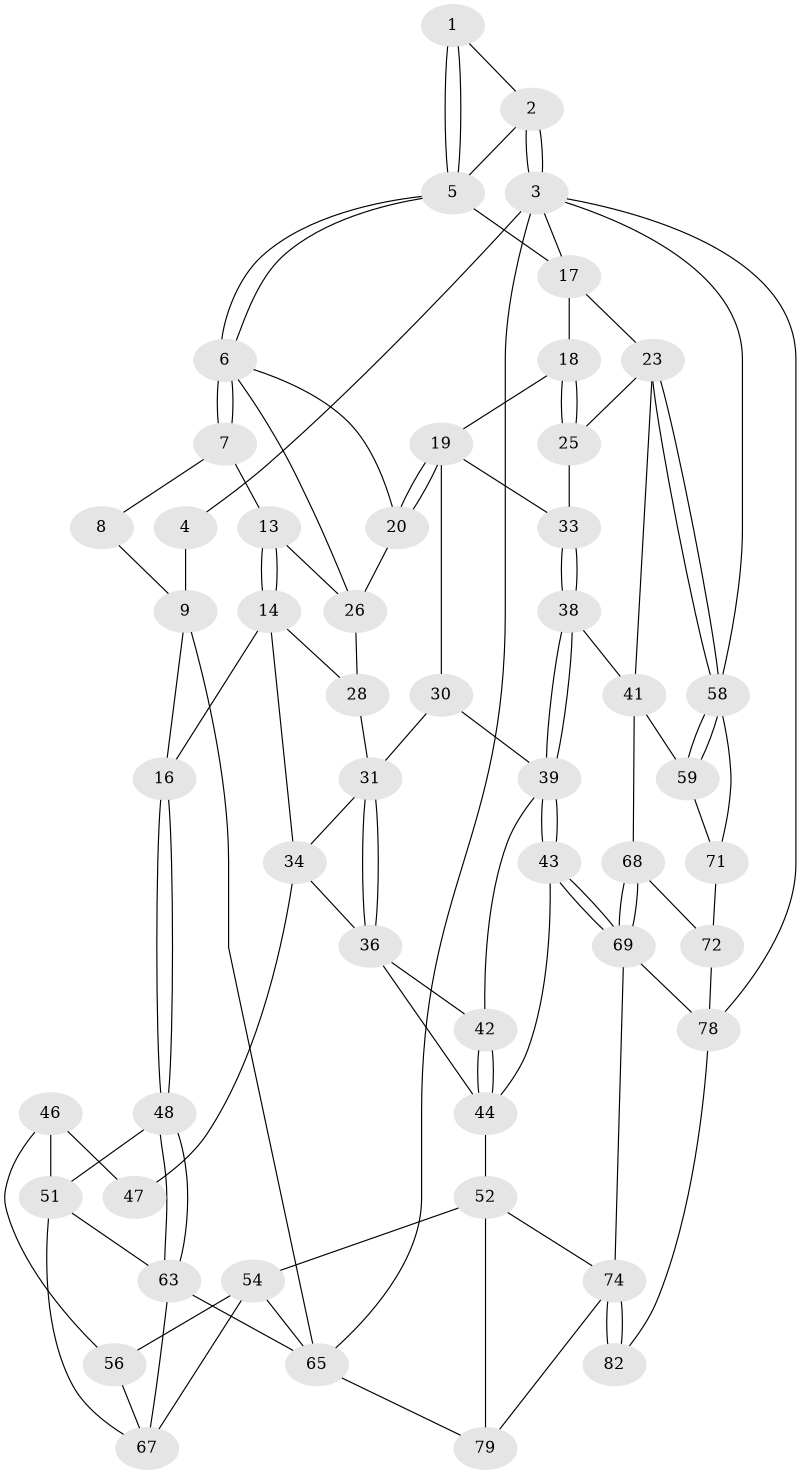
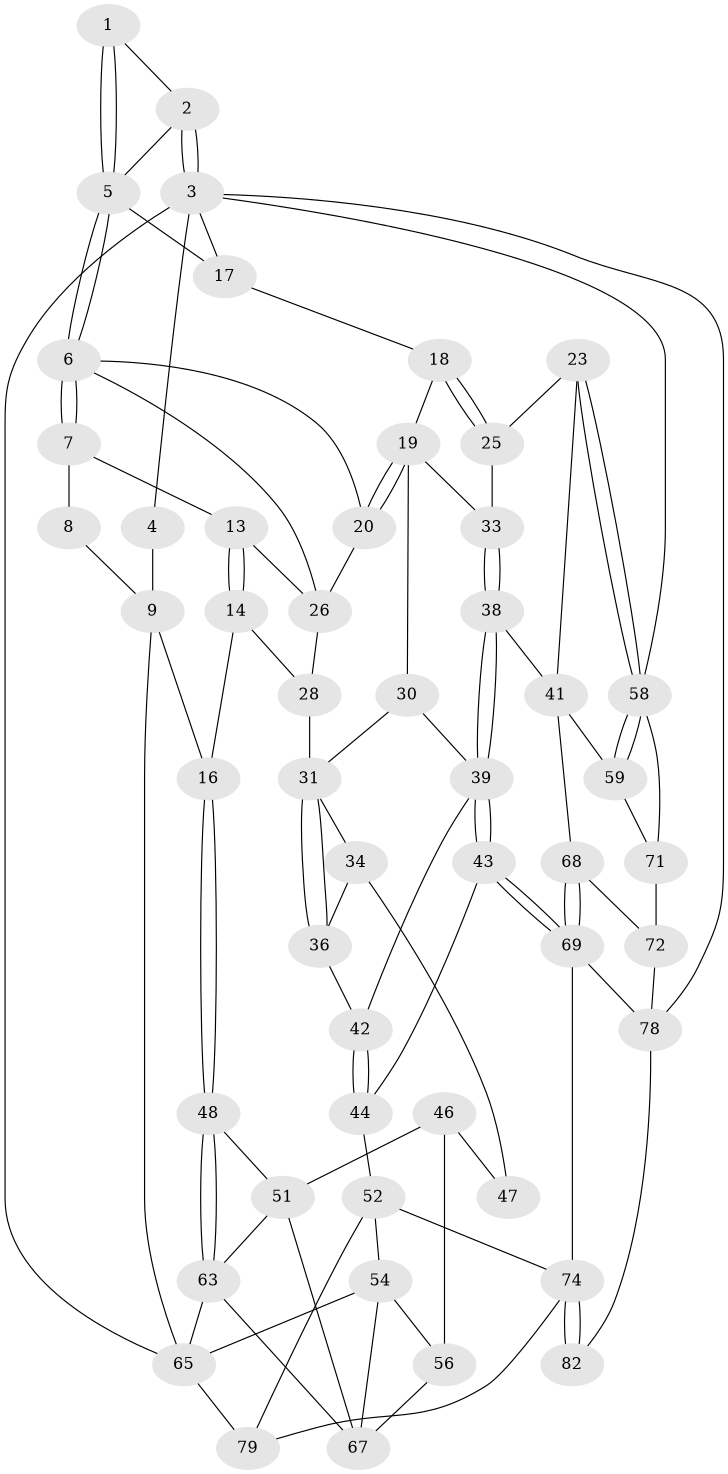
edge "17" -- "23": removed
edge "14" -- "34": removed
edge "36" -- "44": removed
